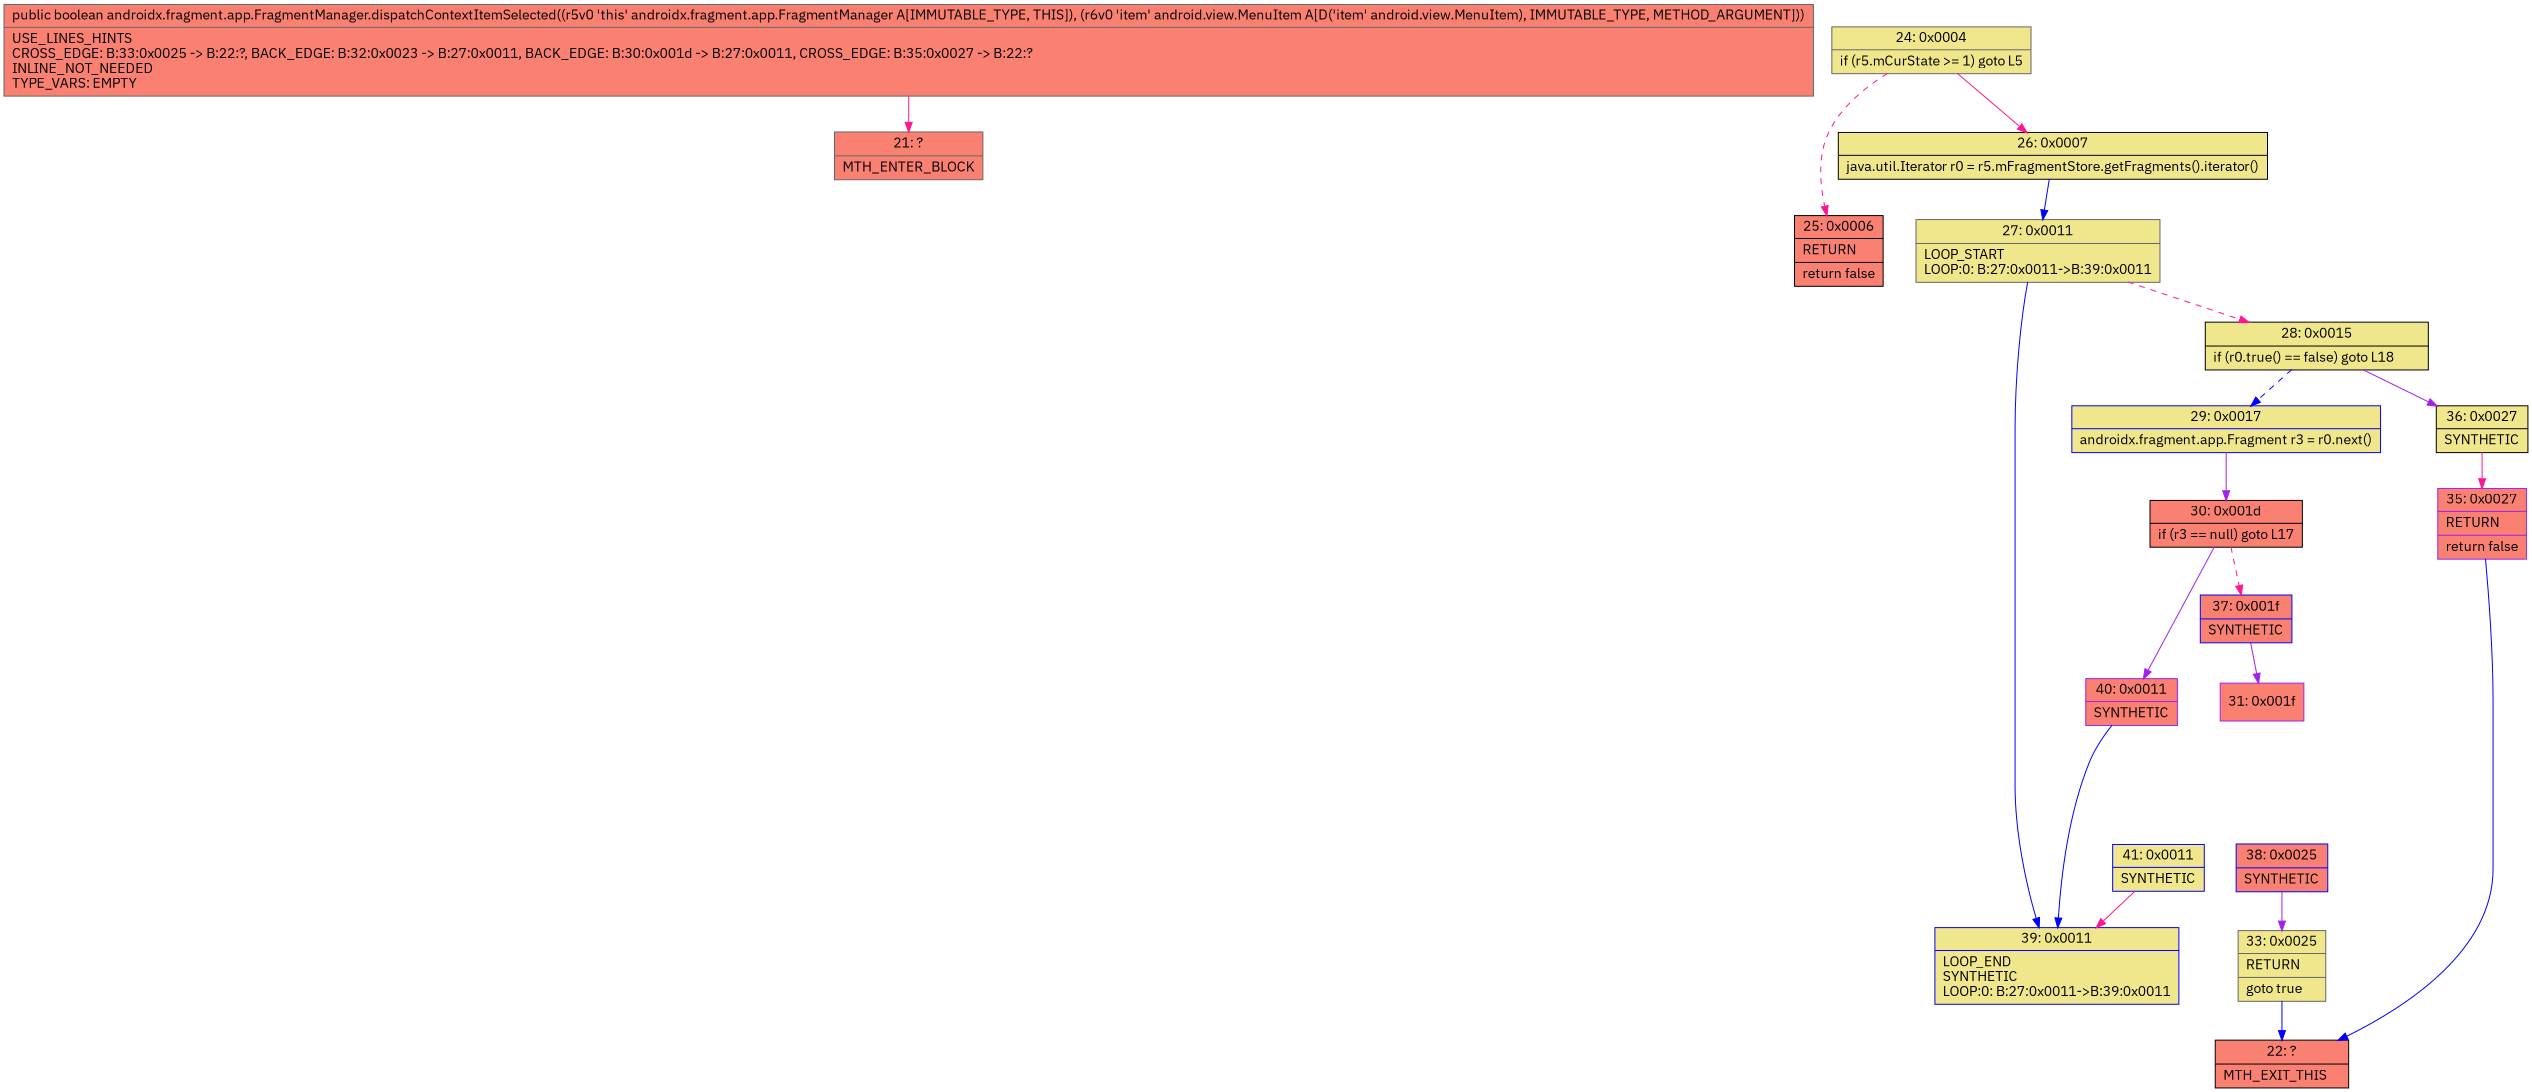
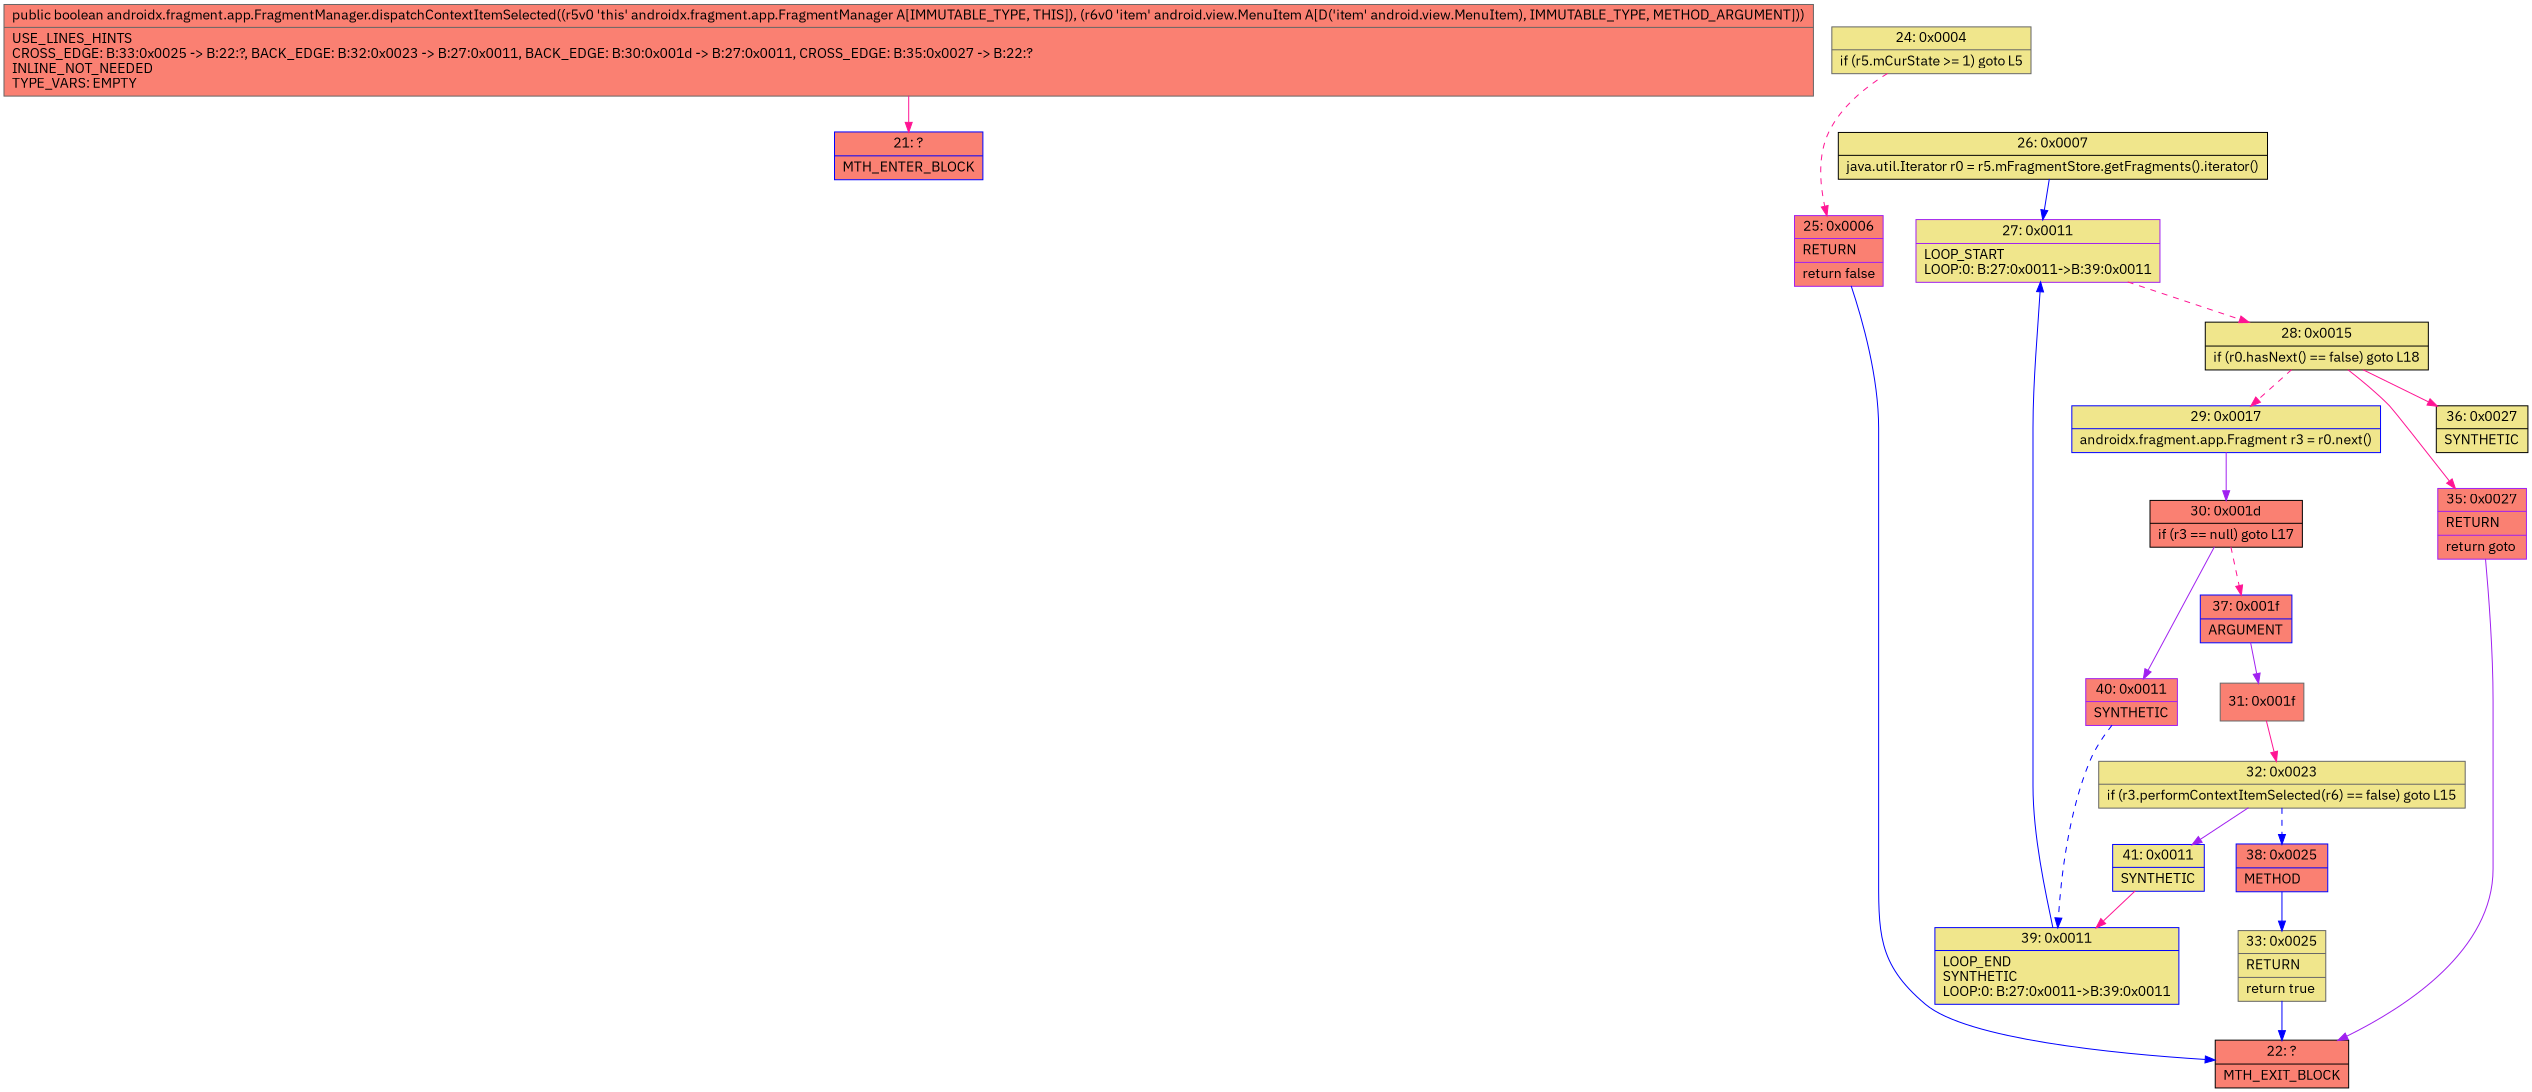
edge "24: 0x0004" -> "26: 0x0007": removed
node "21: ?": color gray40 -> blue
node "25: 0x0006": color black -> purple
node "27: 0x0011": color gray40 -> purple
node "28: 0x0015": text "if (r0.true() == false) goto L18" -> "if (r0.hasNext() == false) goto L18"
edge "28: 0x0015" -> "29: 0x0017": color blue -> deeppink
edge "28: 0x0015" -> "36: 0x0027": color purple -> deeppink
edge "36: 0x0027" -> "35: 0x0027": now "28: 0x0015" -> "35: 0x0027"
node "35: 0x0027": text "return false" -> "return goto"
edge "27: 0x0011" -> "39: 0x0011": reversed
node "37: 0x001f": text "SYNTHETIC" -> "ARGUMENT"
node "31: 0x001f": color purple -> gray40
node "32: 0x0023": added
edge "25: 0x0006" -> "22: ?": added
edge "40: 0x0011" -> "39: 0x0011": style solid -> dashed
edge "35: 0x0027" -> "22: ?": color blue -> purple
node "38: 0x0025": text "SYNTHETIC" -> "METHOD"
edge "38: 0x0025" -> "33: 0x0025": color purple -> blue
node "33: 0x0025": text "goto true" -> "return true"
node "22: ?": text "MTH_EXIT_THIS" -> "MTH_EXIT_BLOCK"
